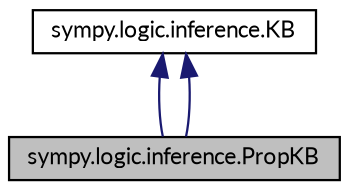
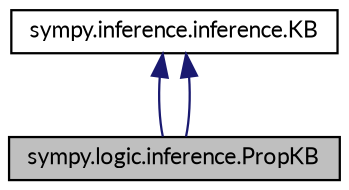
node "sympy.logic.inference.KB": label "sympy.logic.inference.KB" -> "sympy.inference.inference.KB"
